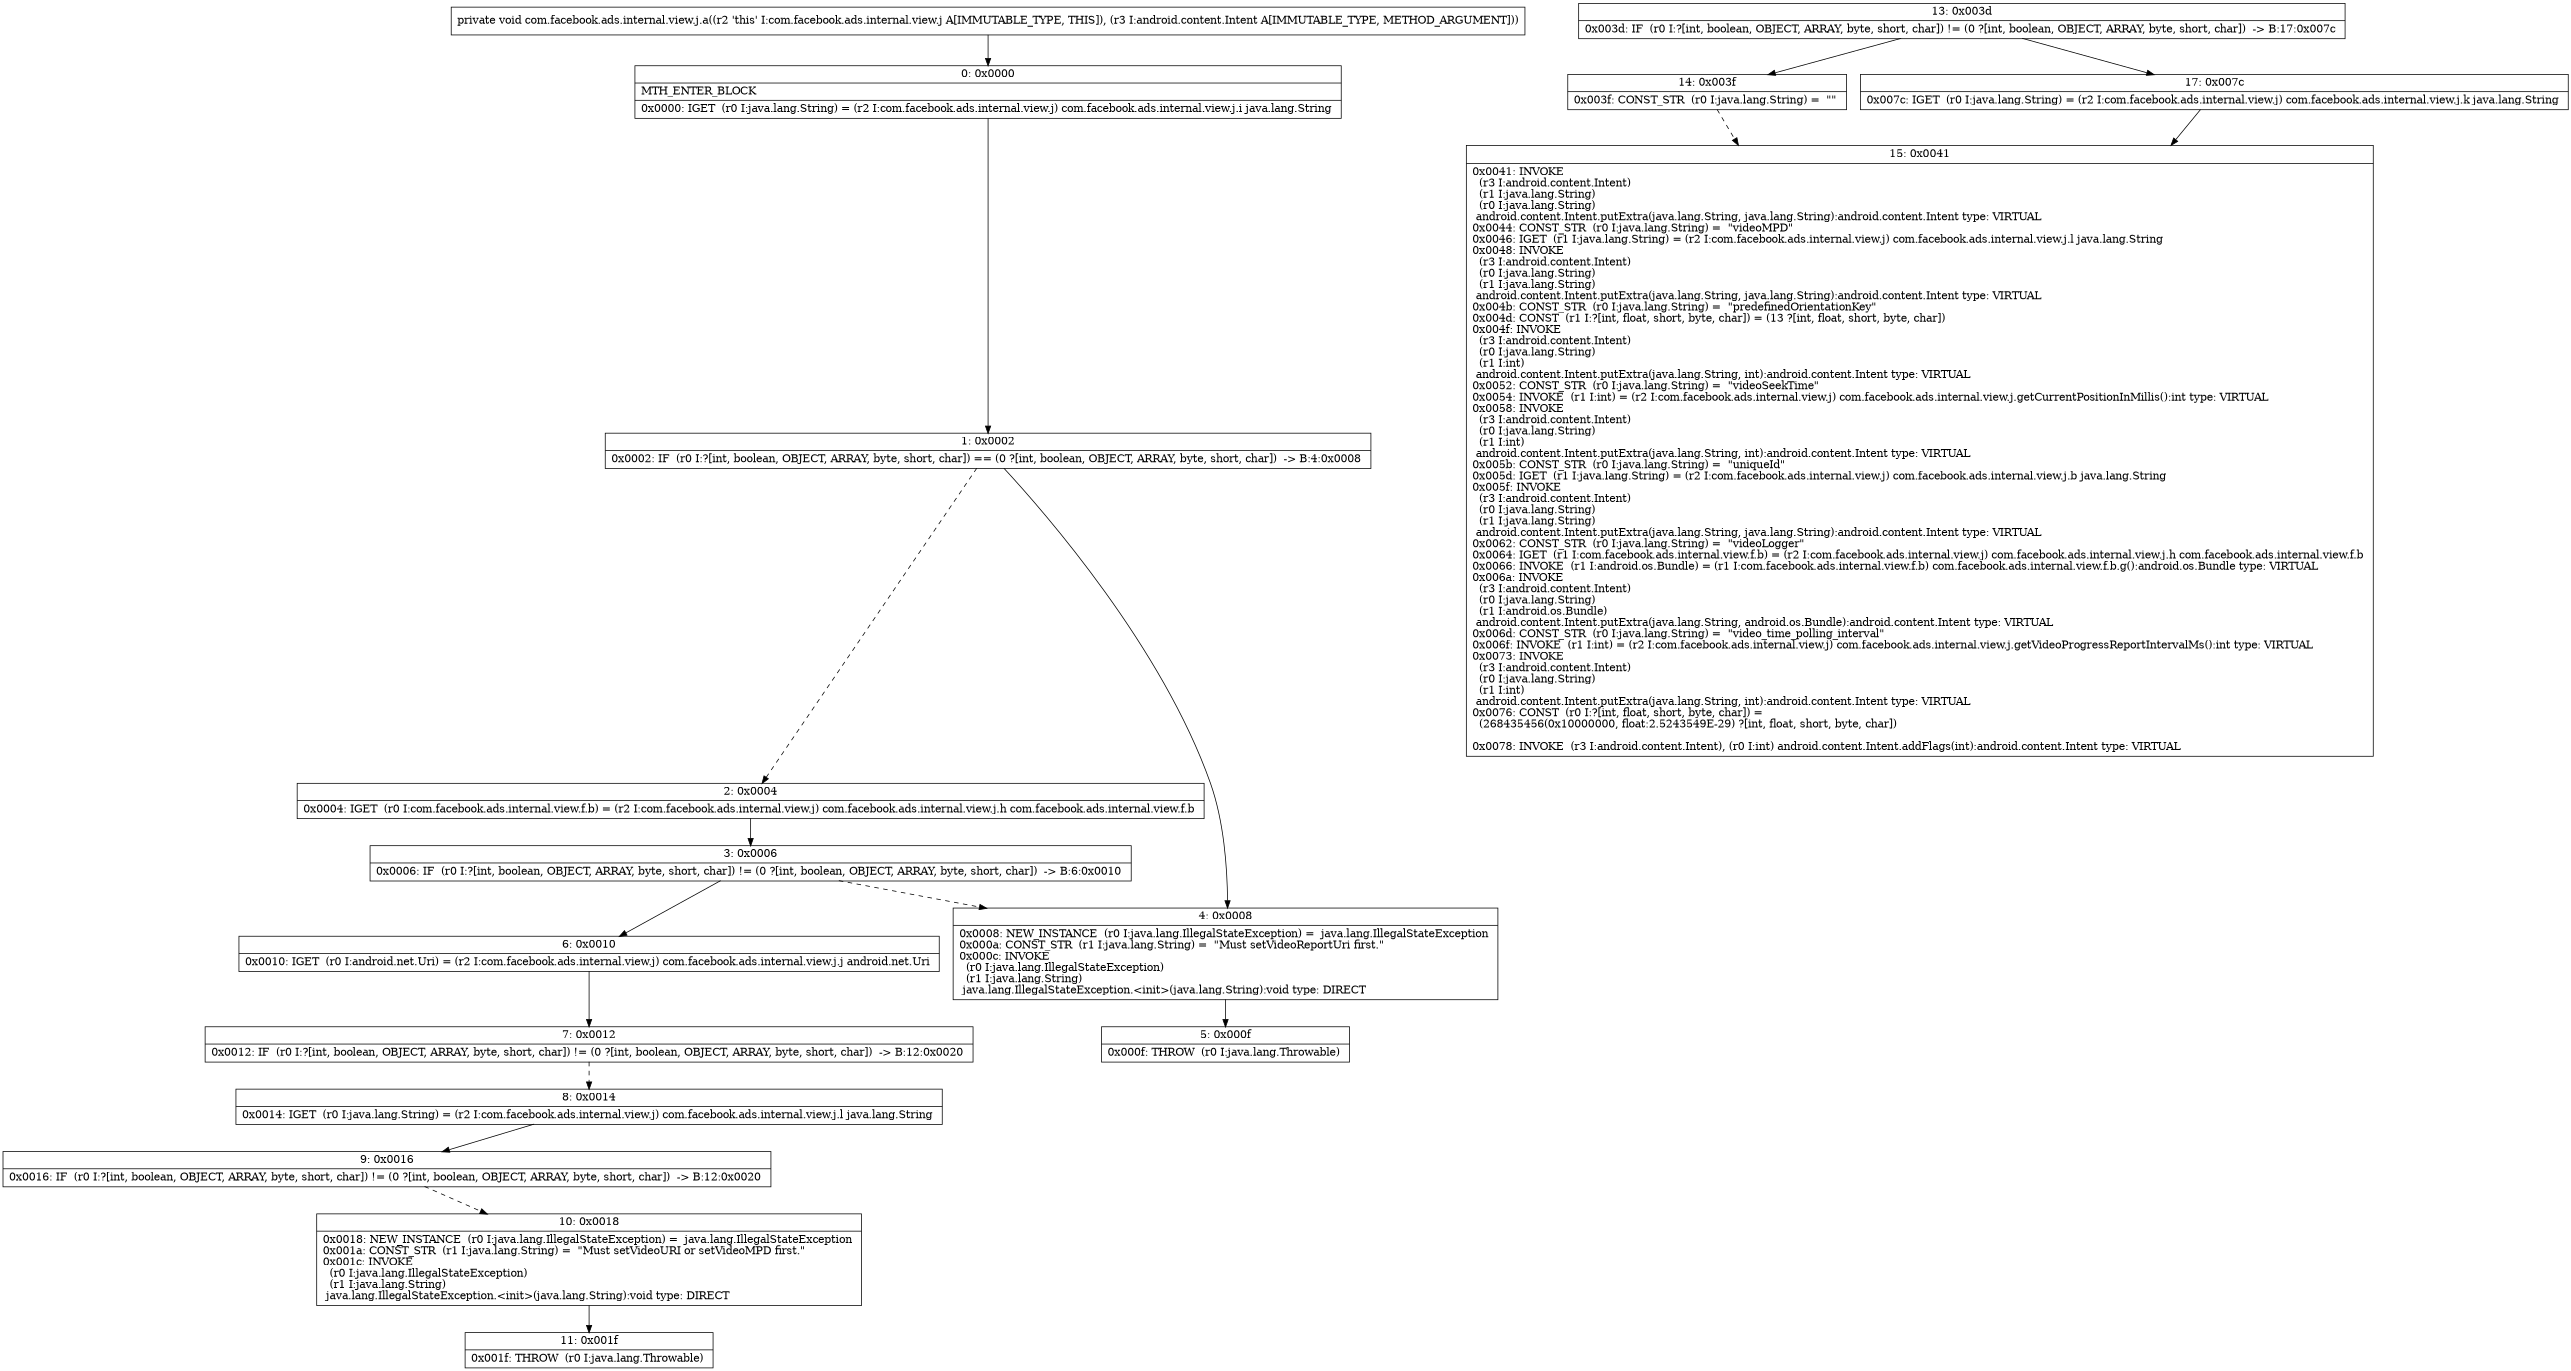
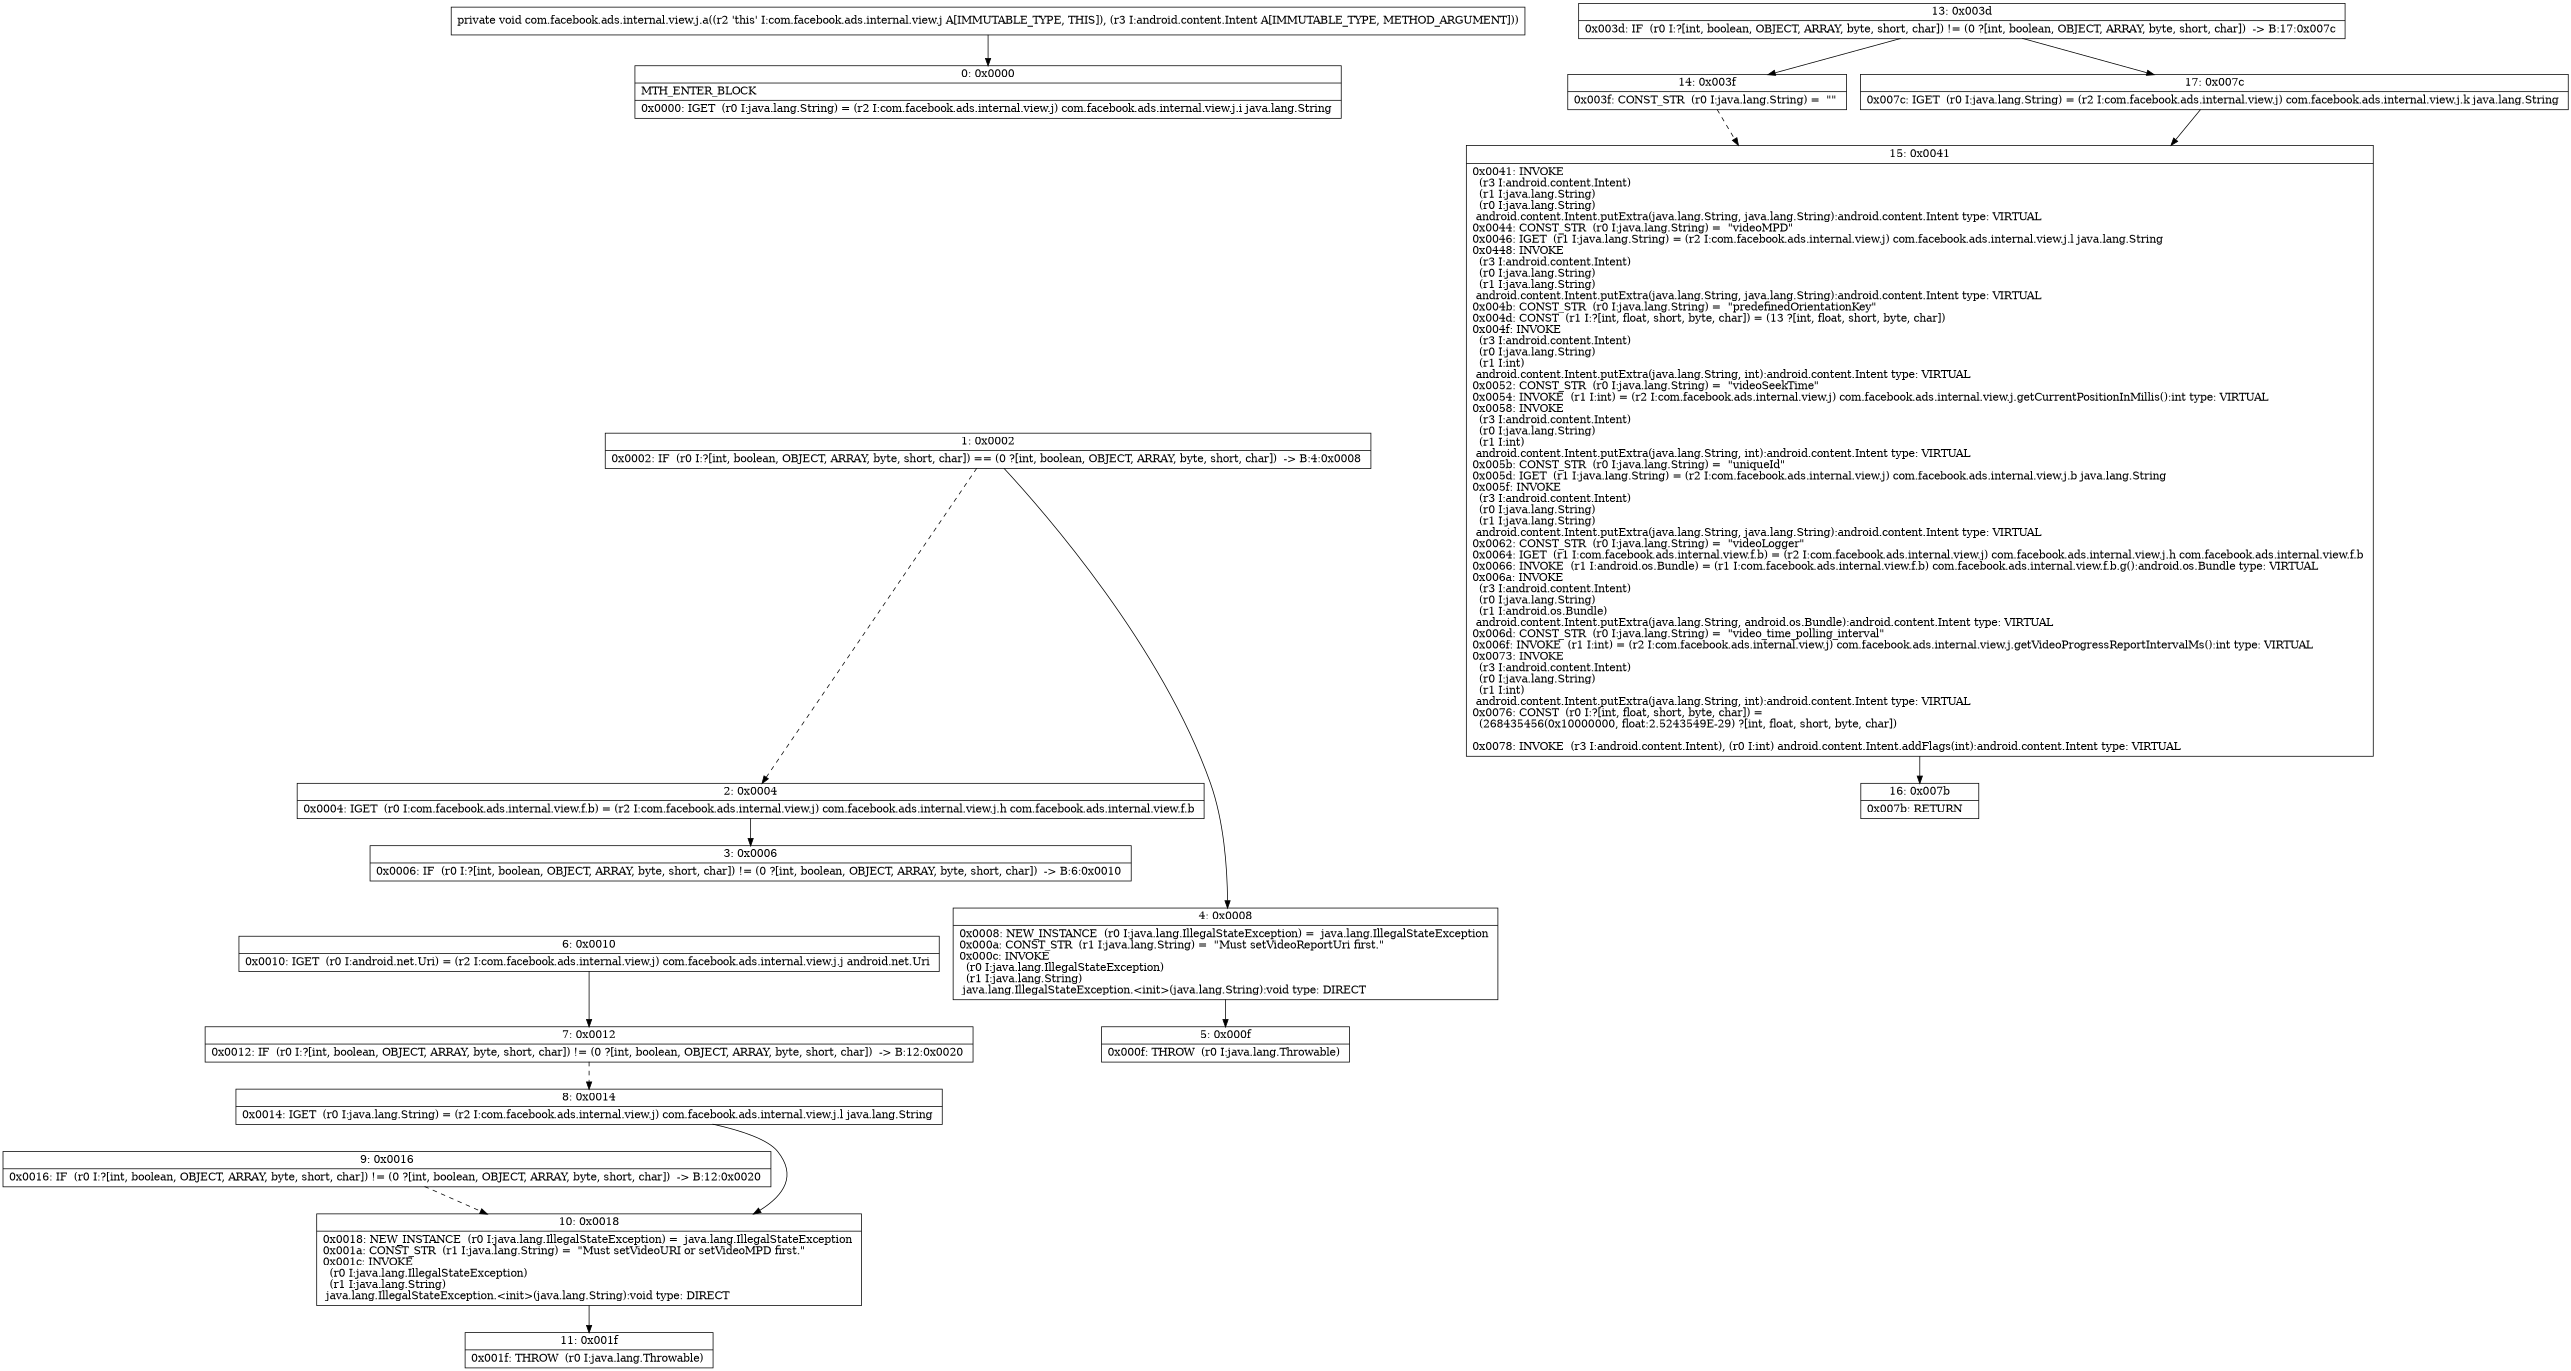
node "15: 0x0041": text "0x0048: INVOKE" -> "0x0448: INVOKE"
edge "0: 0x0000" -> "1: 0x0002": removed
node "16: 0x007b": added
edge "3: 0x0006" -> "4: 0x0008": removed
edge "3: 0x0006" -> "6: 0x0010": removed
edge "8: 0x0014" -> "9: 0x0016": now "8: 0x0014" -> "10: 0x0018"
